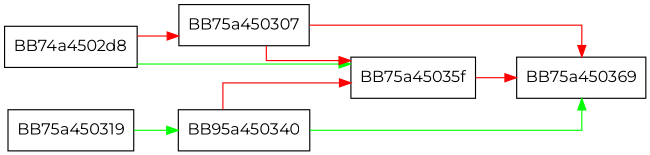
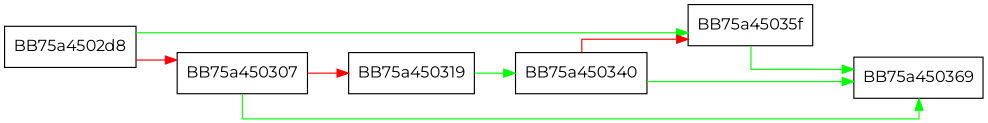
edge "BB75a450307" -> "BB75a450369": color red -> green
node "BB74a4502d8": label "BB74a4502d8" -> "BB75a4502d8"
edge "BB75a450307" -> "BB75a45035f": now "BB75a450307" -> "BB75a450319"
edge "BB75a45035f" -> "BB75a450369": color red -> green
node "BB95a450340": label "BB95a450340" -> "BB75a450340"
